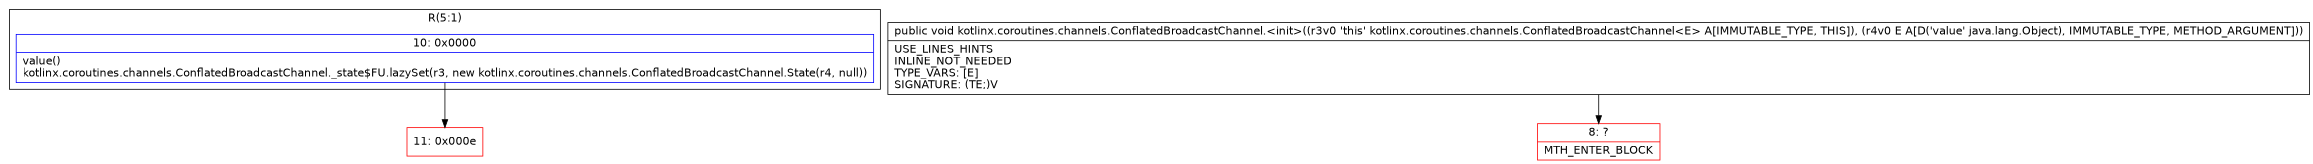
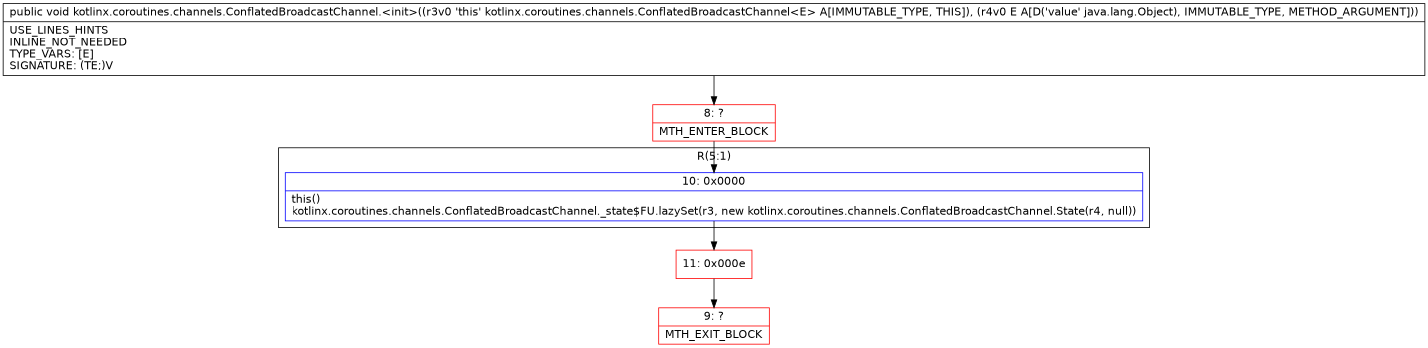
node "10: 0x0000": text "value()" -> "this()"
edge "8: ?" -> "10: 0x0000": added
node "9: ?": added
